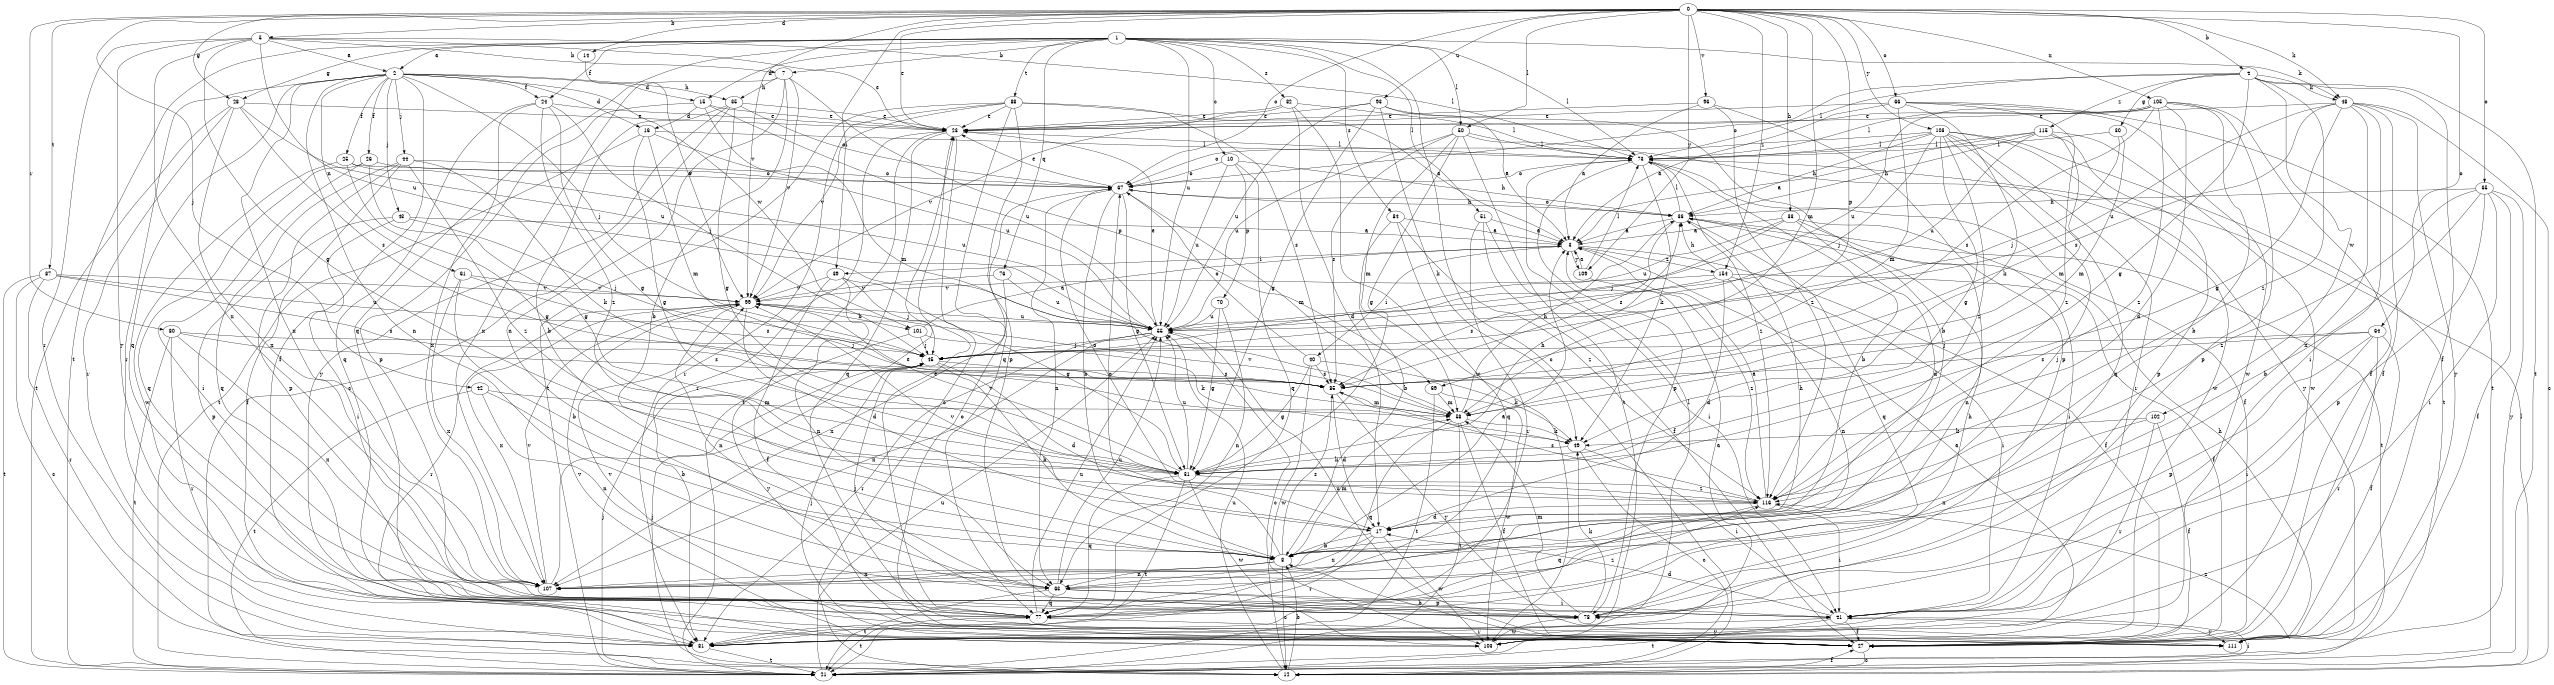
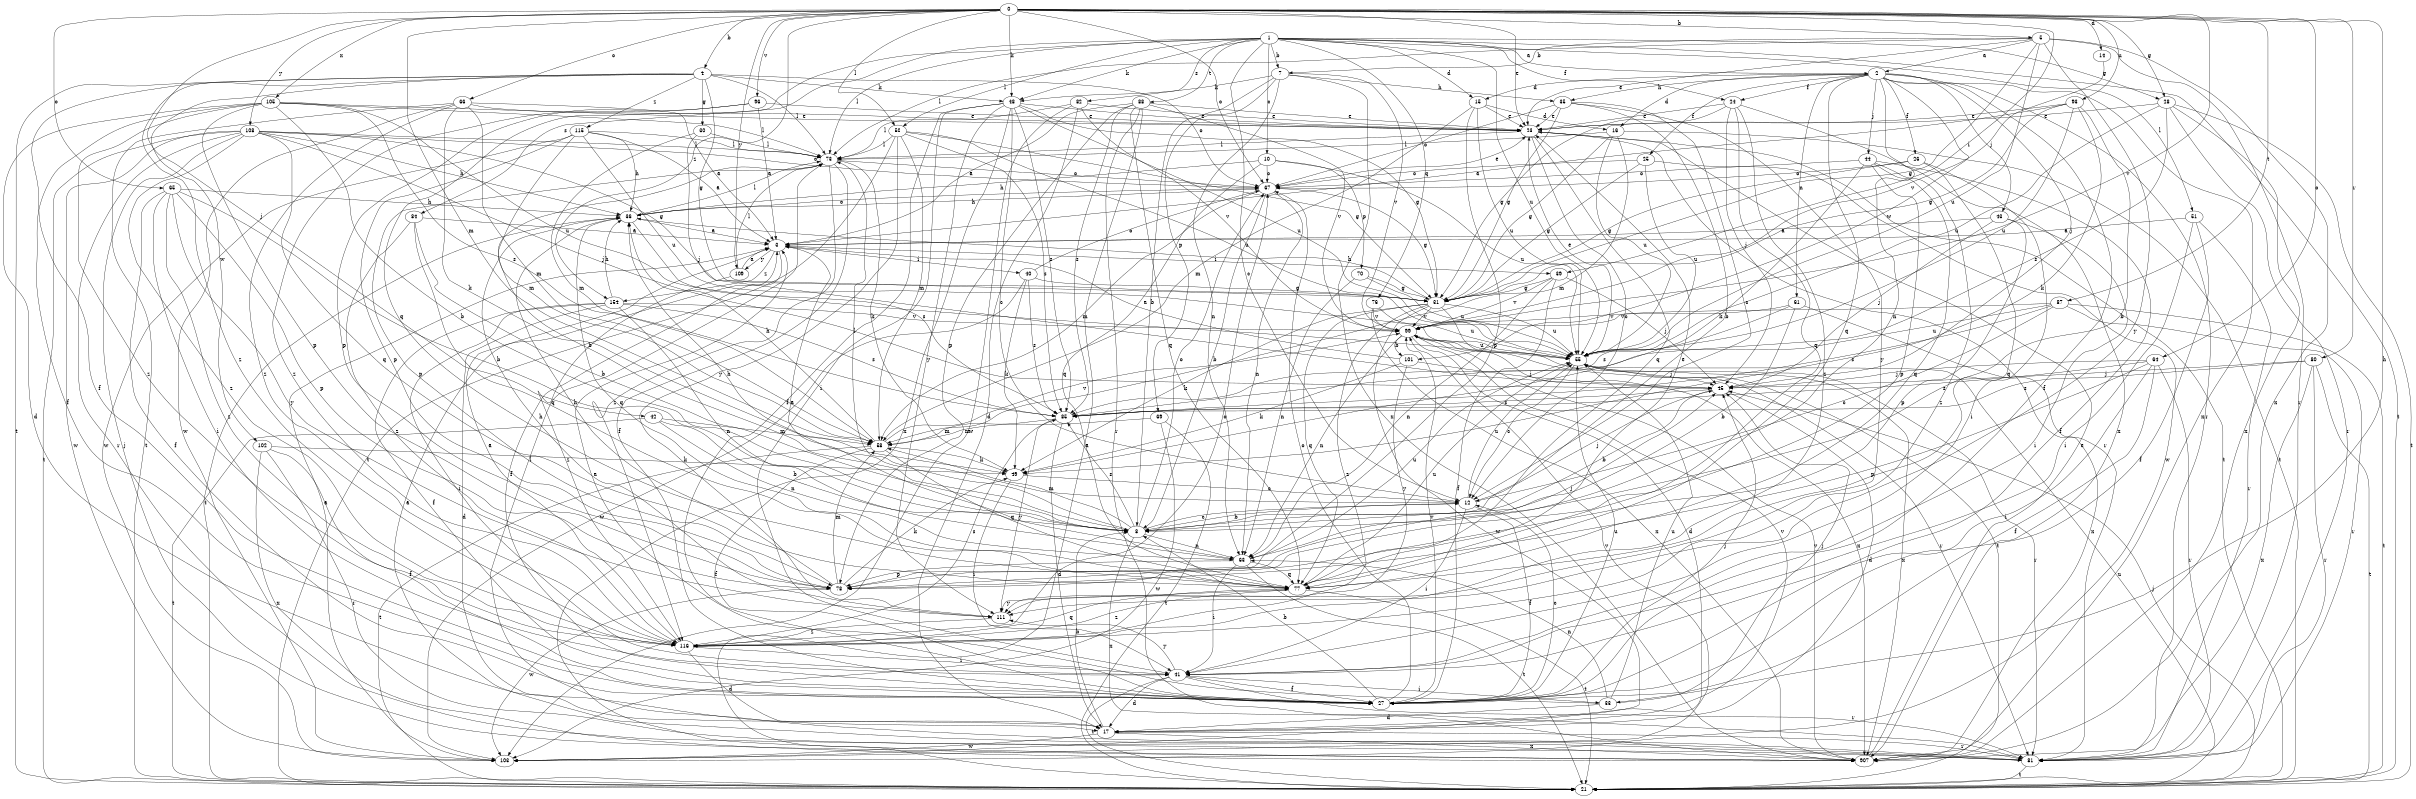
edge "7" -> "48": added, label "k"
edge "0" -> "69": removed, label "p"
edge "88" -> "21": label "t" -> "a"
edge "33" -> "41": reversed
edge "49" -> "31": reversed
node "107": label "107" -> "907"
